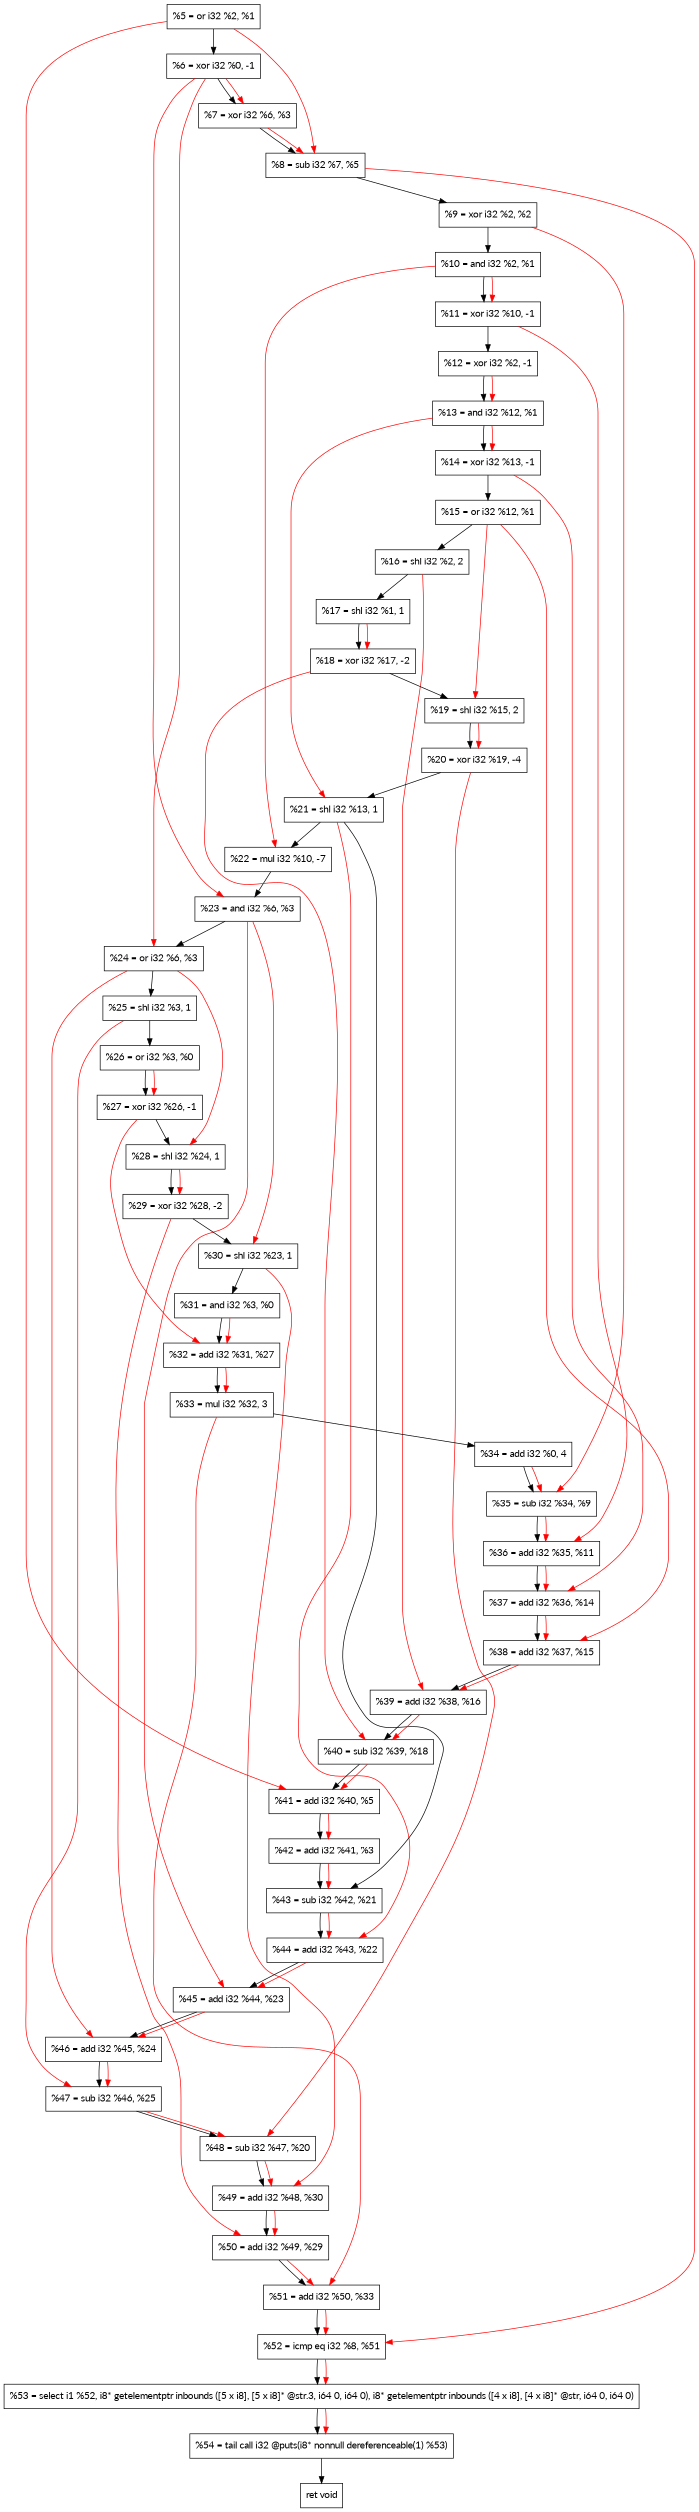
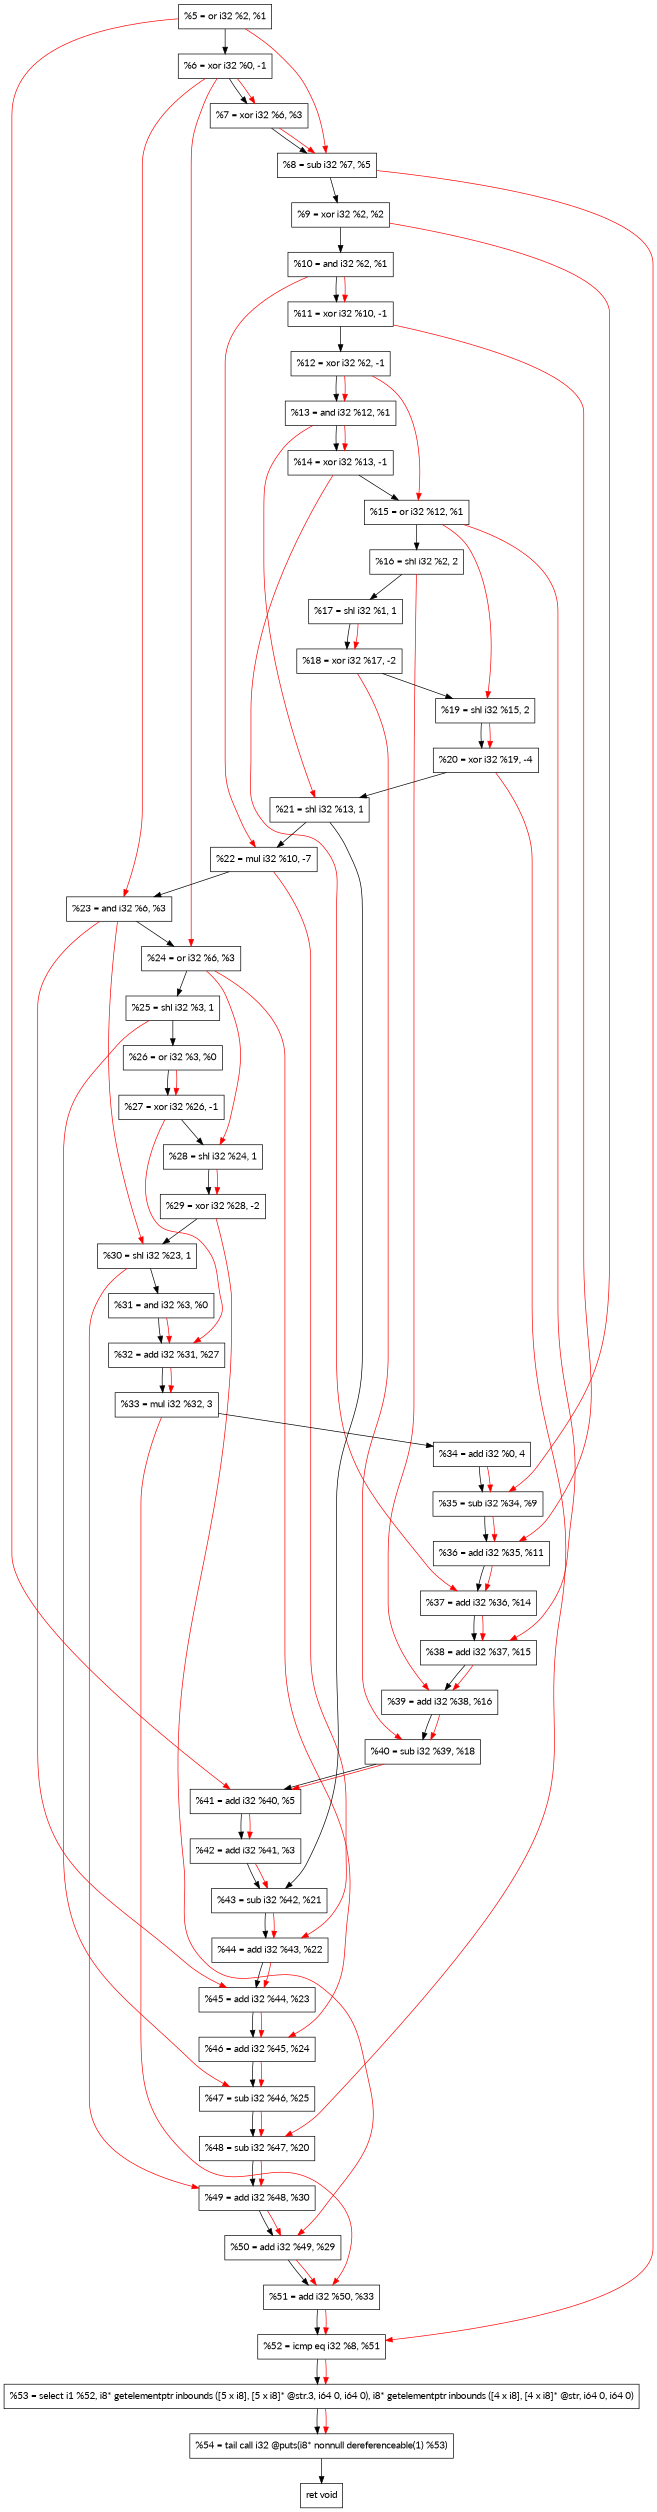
edge "%12 = xor i32 %2, -1" -> "%15 = or i32 %12, %1": added
edge "%21 = shl i32 %13, 1" -> "%44 = add i32 %43, %22": now "%22 = mul i32 %10, -7" -> "%44 = add i32 %43, %22"
